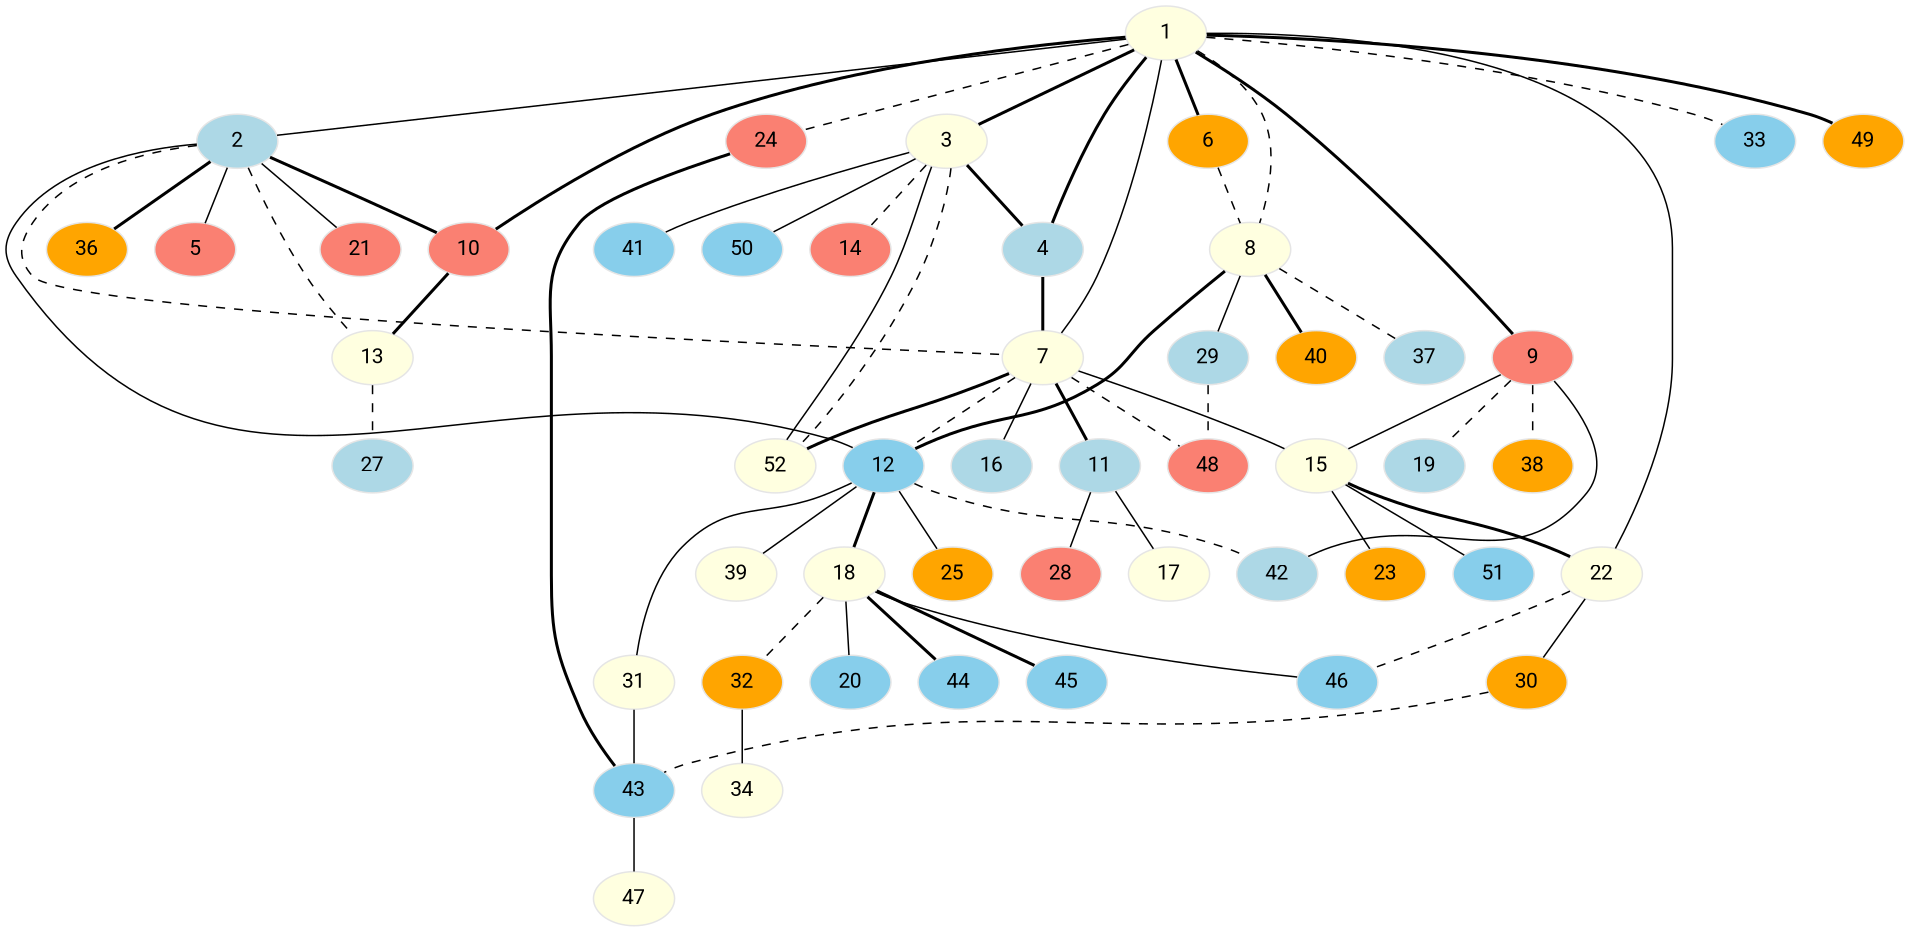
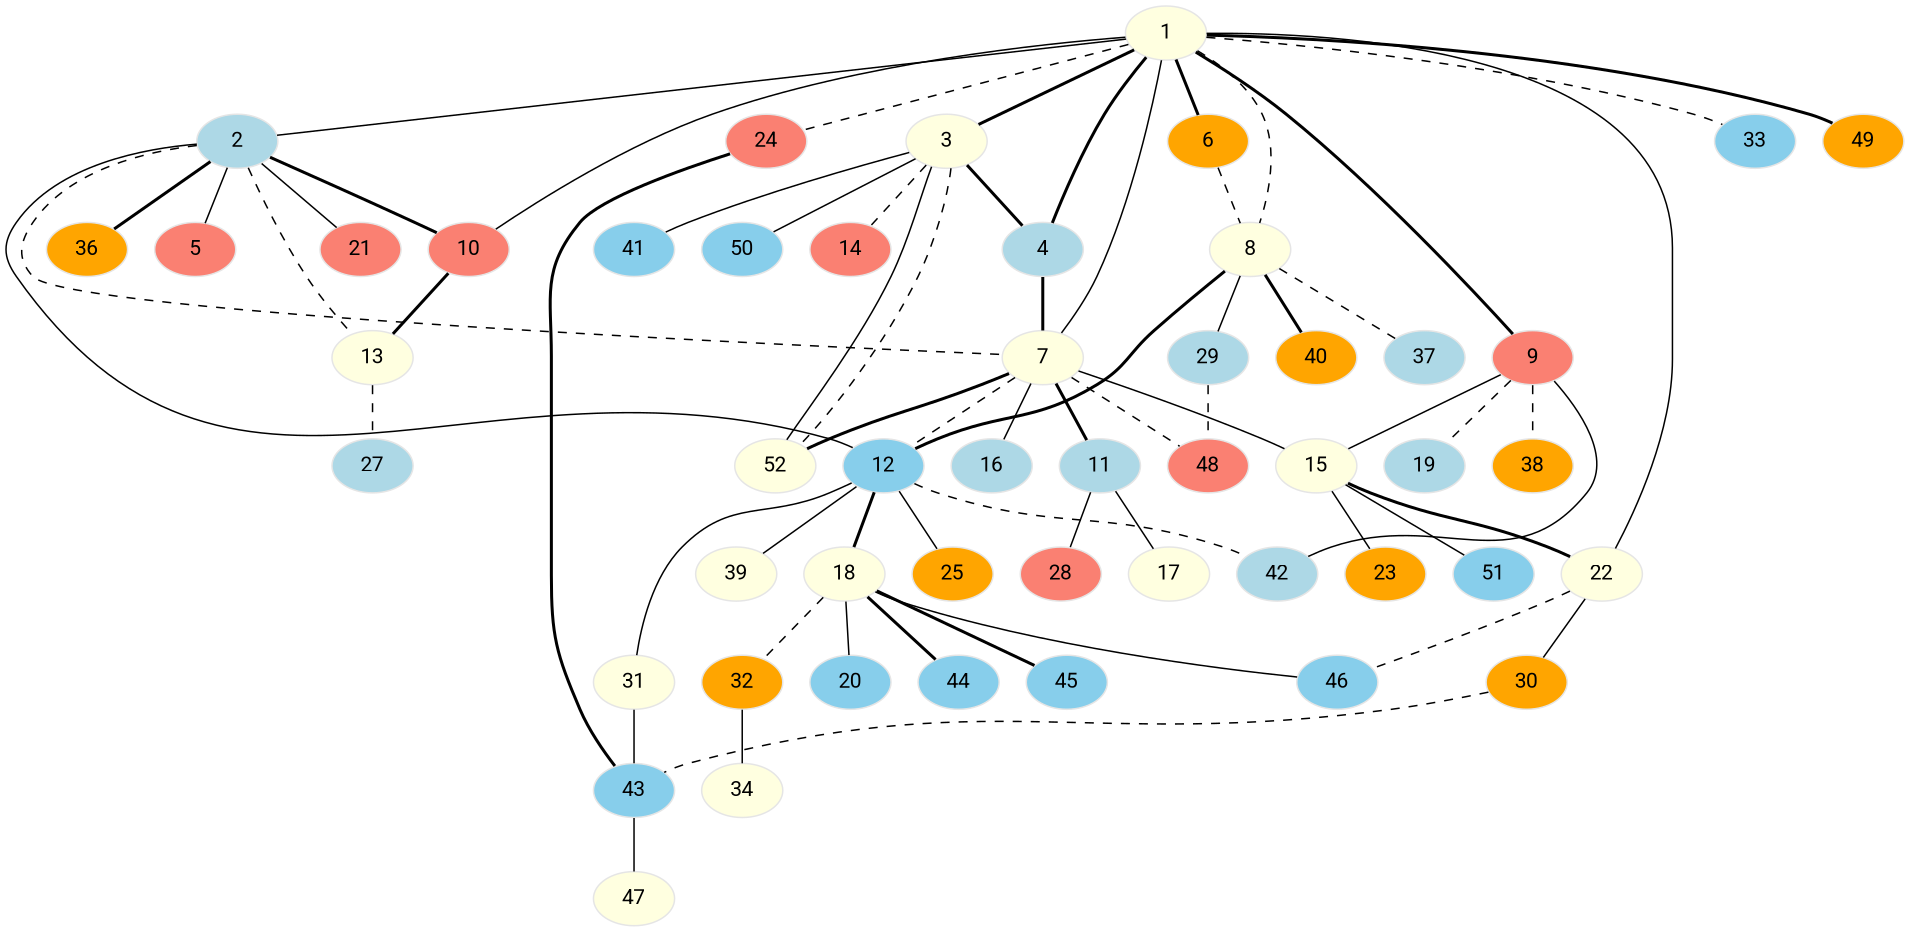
edge "1" -- "10": style bold -> solid
